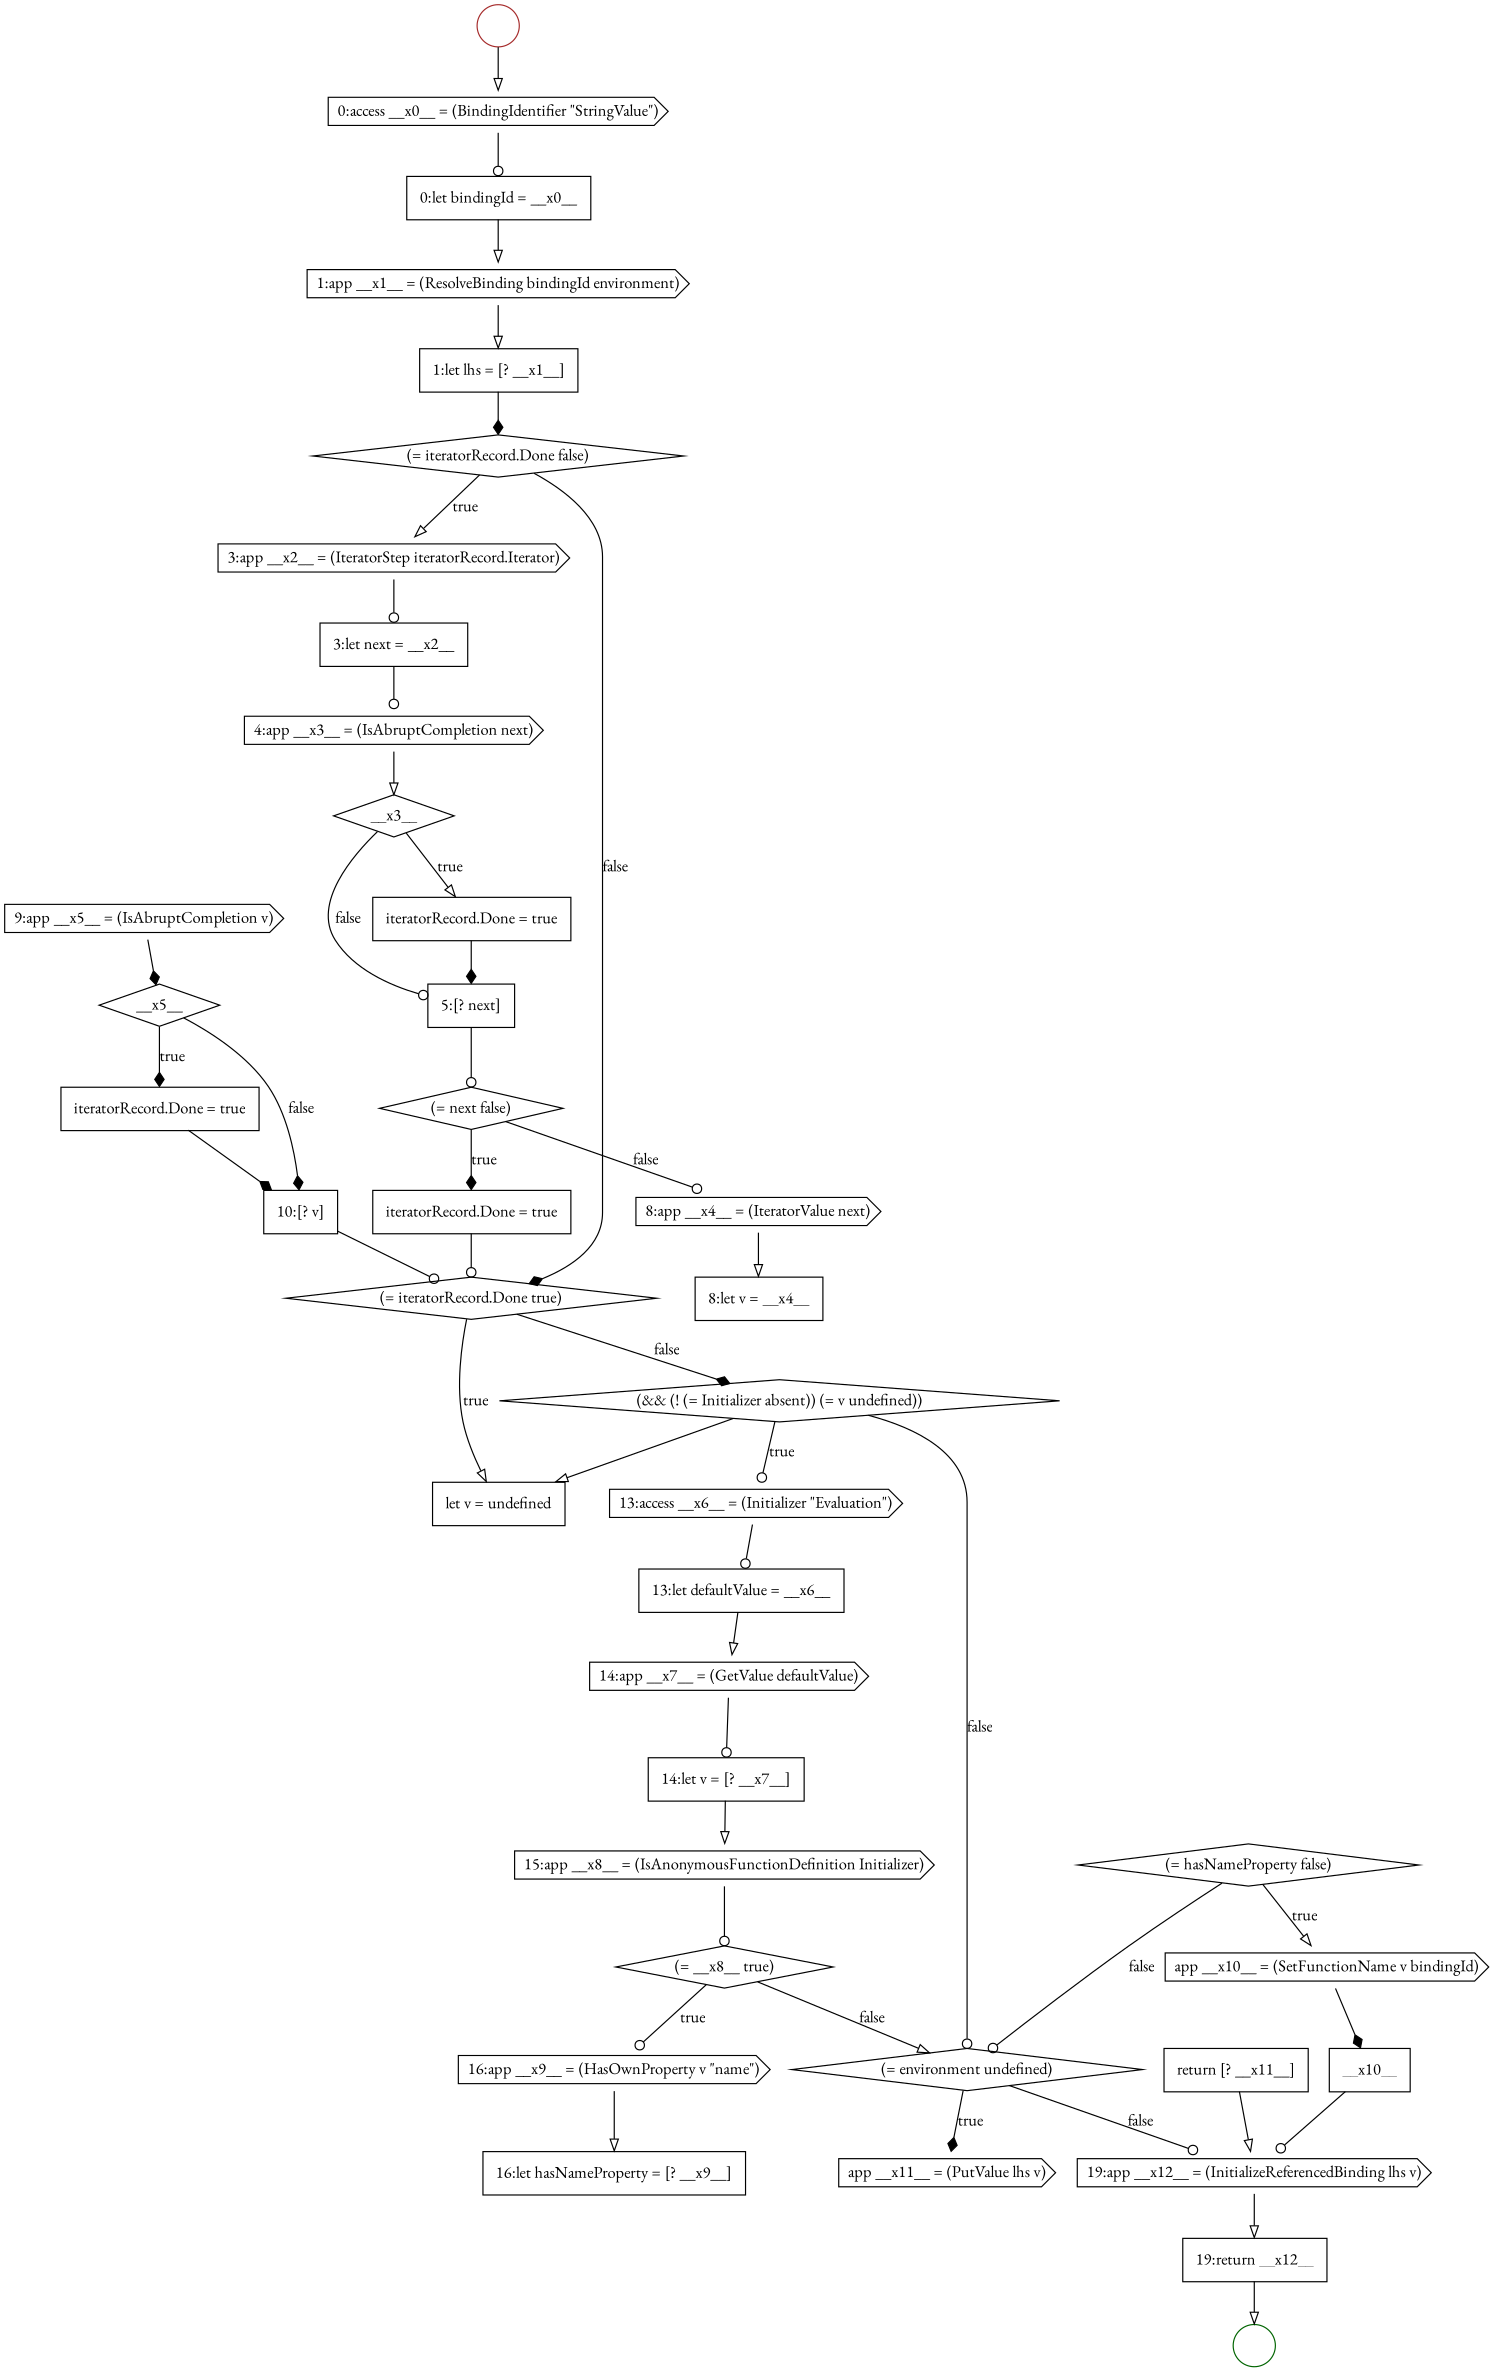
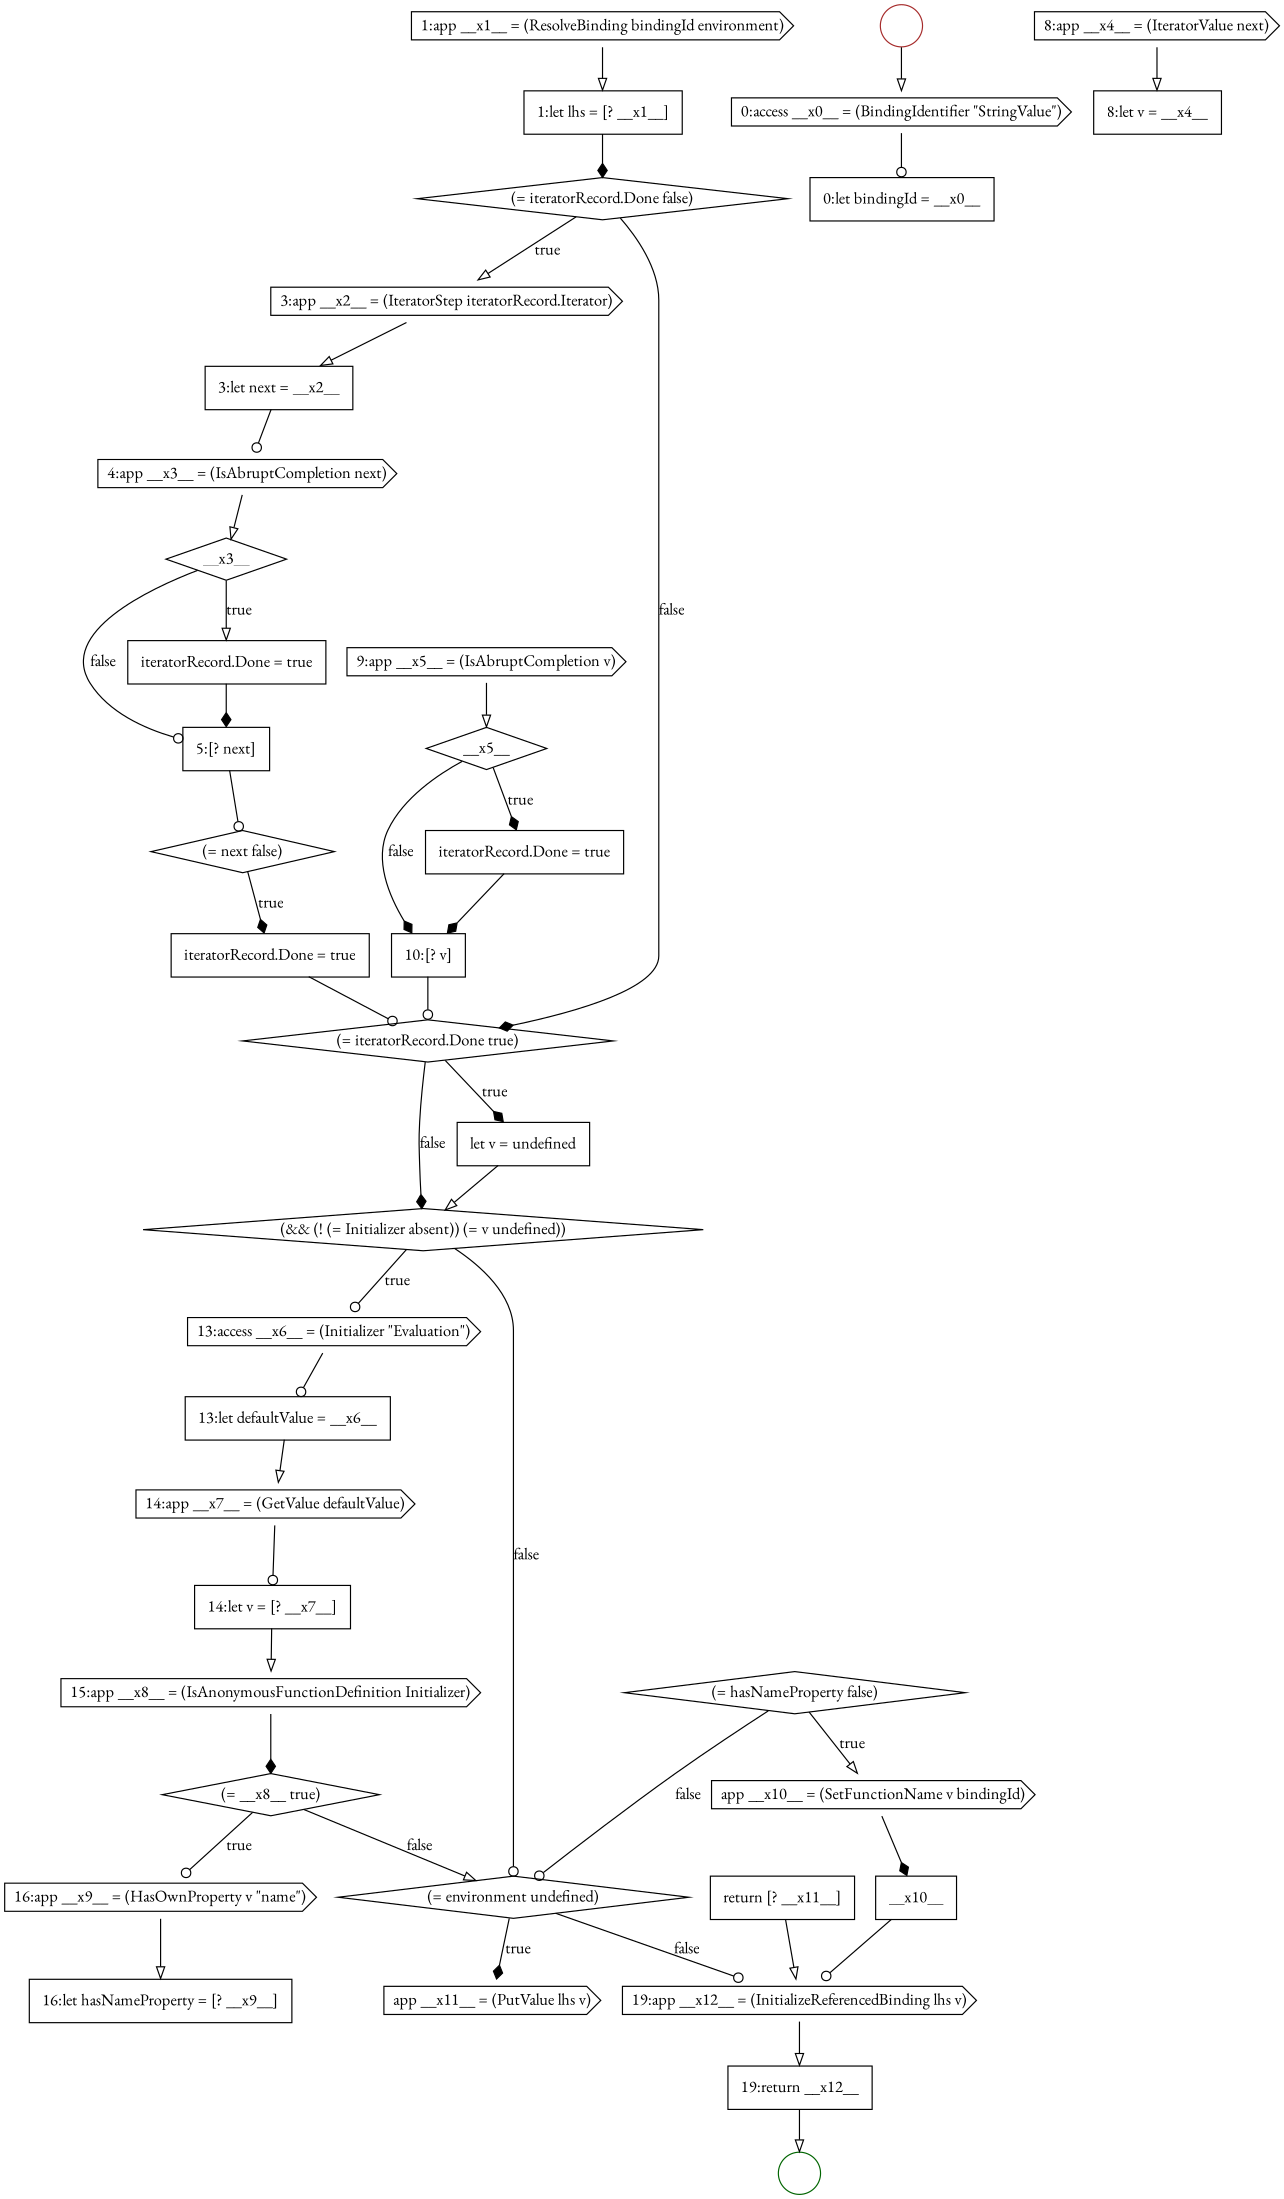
edge "0:let bindingId = __x0__" -> "1:app __x1__ = (ResolveBinding bindingId environment)": removed
edge "3:app __x2__ = (IteratorStep iteratorRecord.Iterator)" -> "3:let next = __x2__": arrowhead odot -> onormal
edge "9:app __x5__ = (IsAbruptCompletion v)" -> "__x5__": arrowhead diamond -> onormal
edge "(= next false)" -> "8:app __x4__ = (IteratorValue next)": removed, label "false"
edge "(= iteratorRecord.Done true)" -> "let v = undefined": arrowhead onormal -> diamond
edge "(&& (! (= Initializer absent)) (= v undefined))" -> "let v = undefined": reversed
edge "15:app __x8__ = (IsAnonymousFunctionDefinition Initializer)" -> "(= __x8__ true)": arrowhead odot -> diamond
